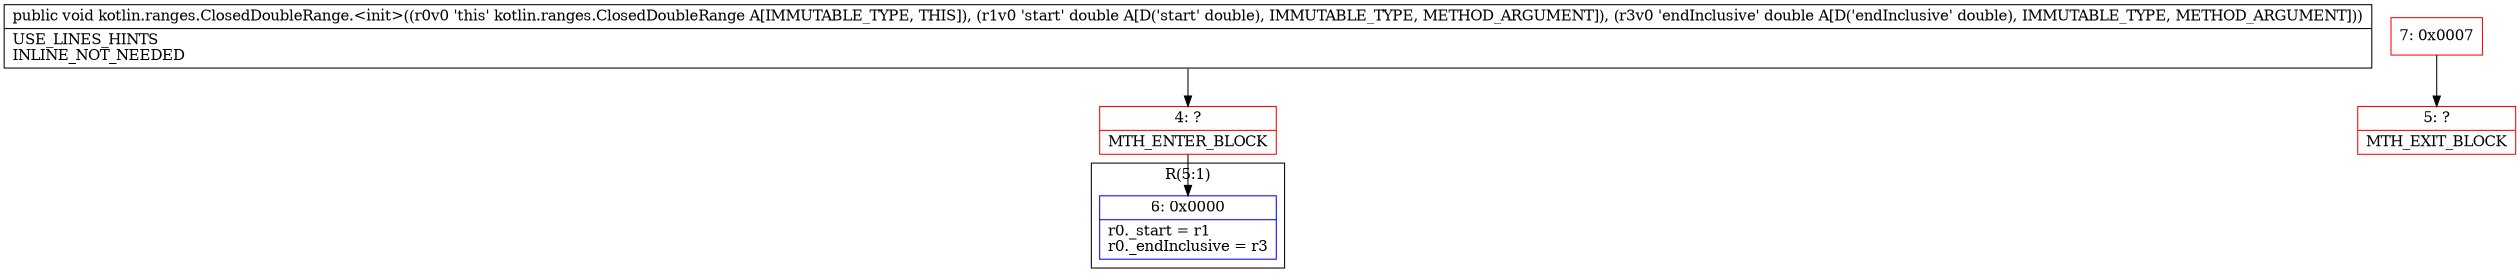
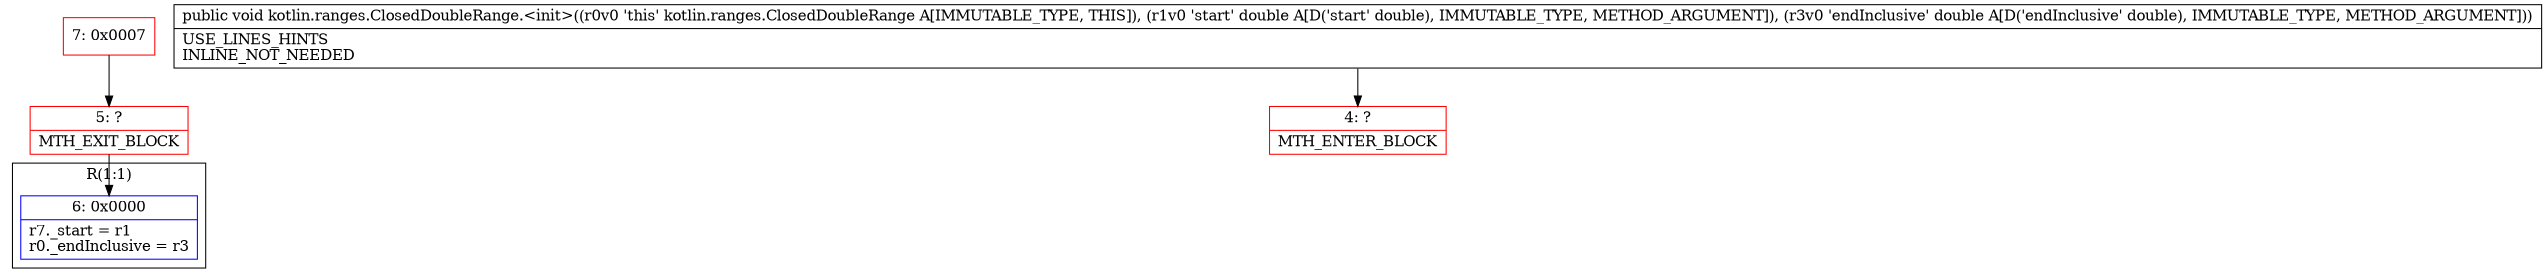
edge "4: ?" -> "6: 0x0000": now "5: ?" -> "6: 0x0000"
cluster "R(5:1)": label "R(5:1)" -> "R(1:1)"
node "6: 0x0000": text "r0._start = r1" -> "r7._start = r1"
